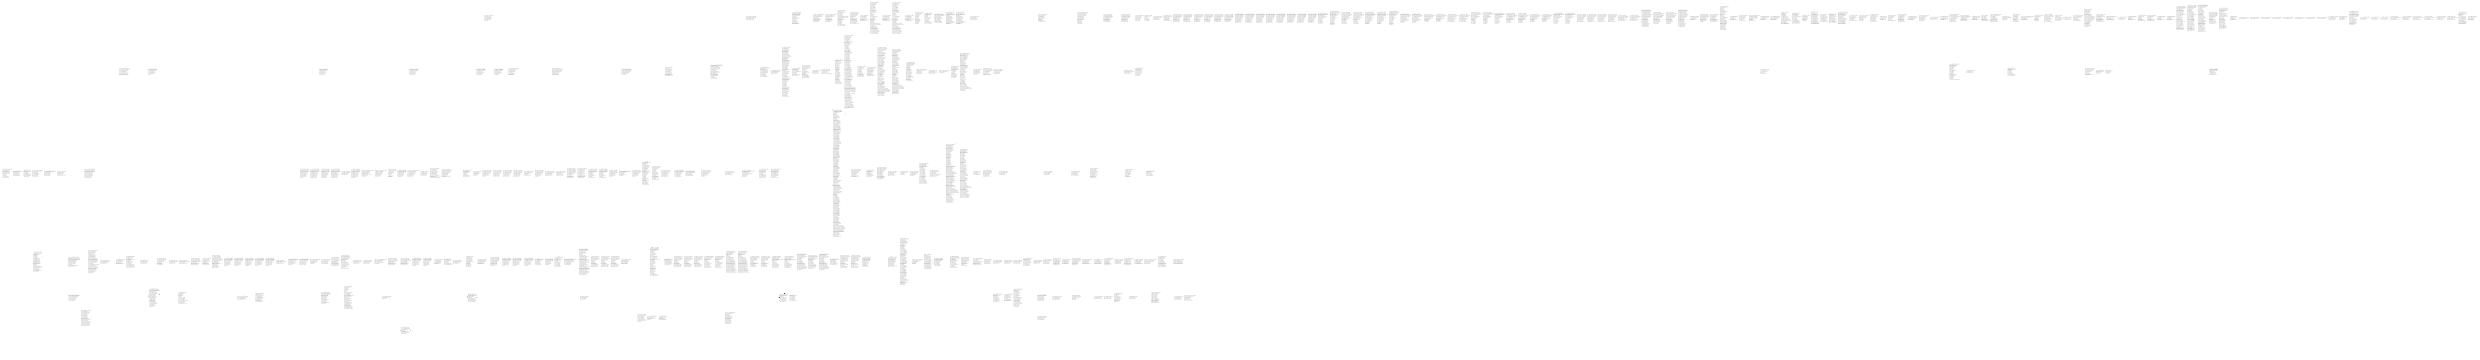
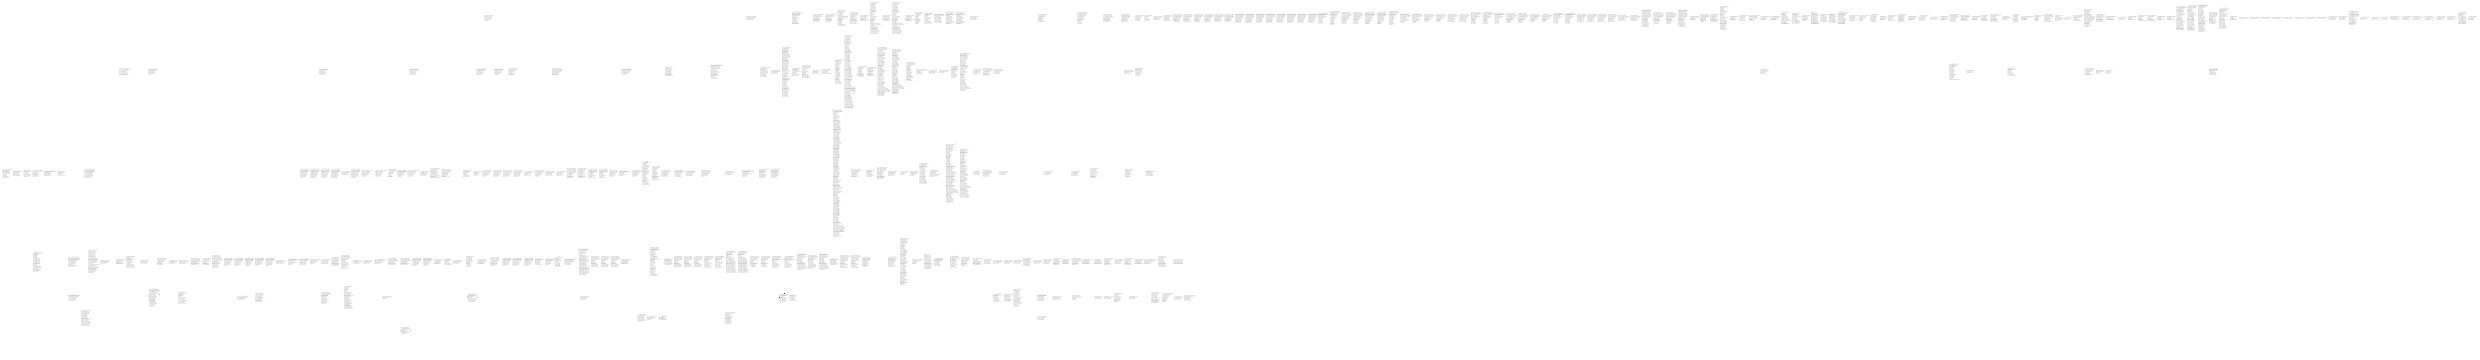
node "tax_calculation_rate_id: INTEGER(11) NOT NULL PRIMARY": added
